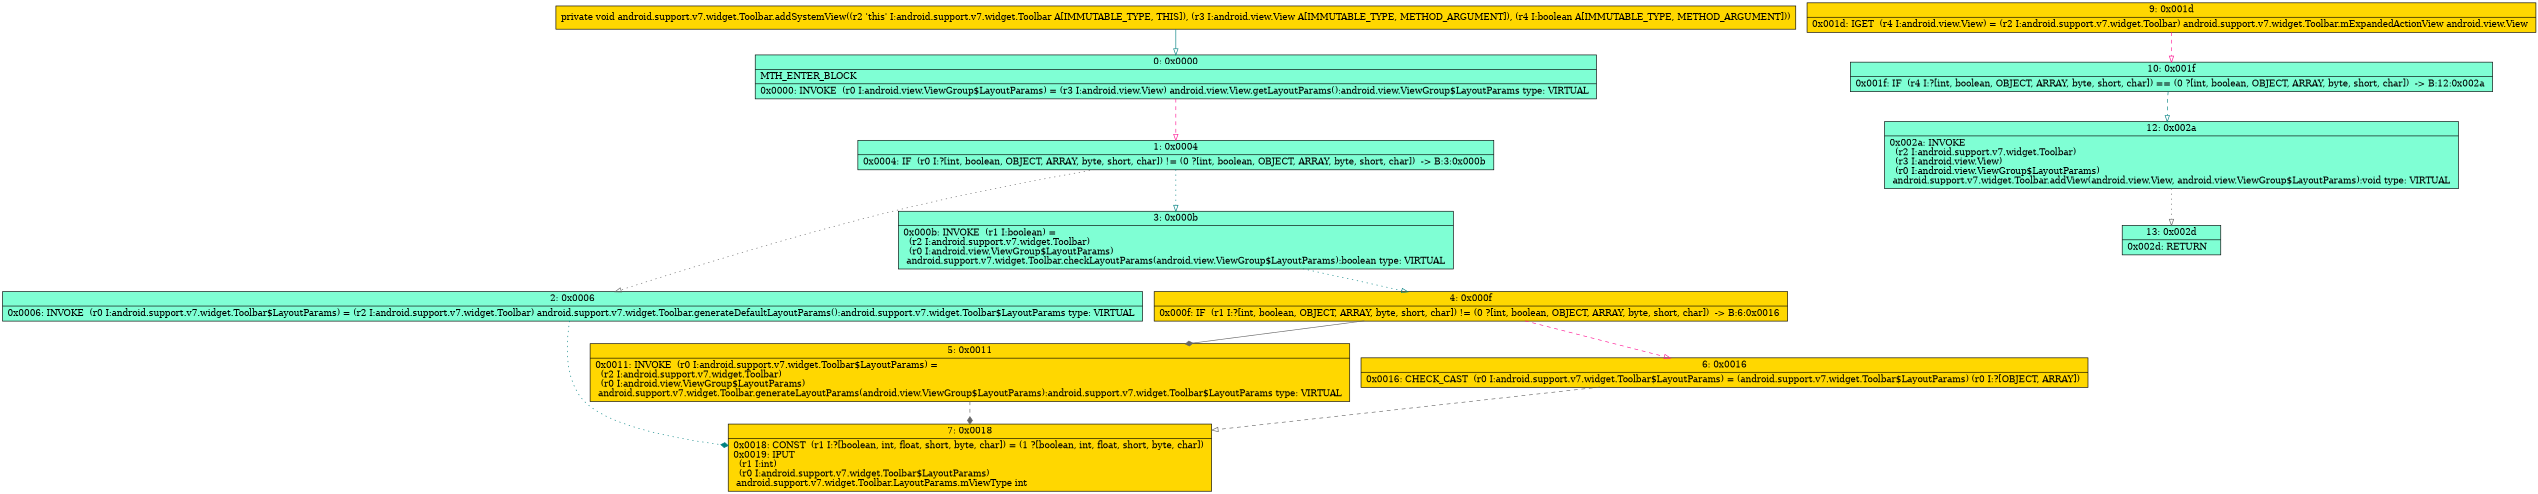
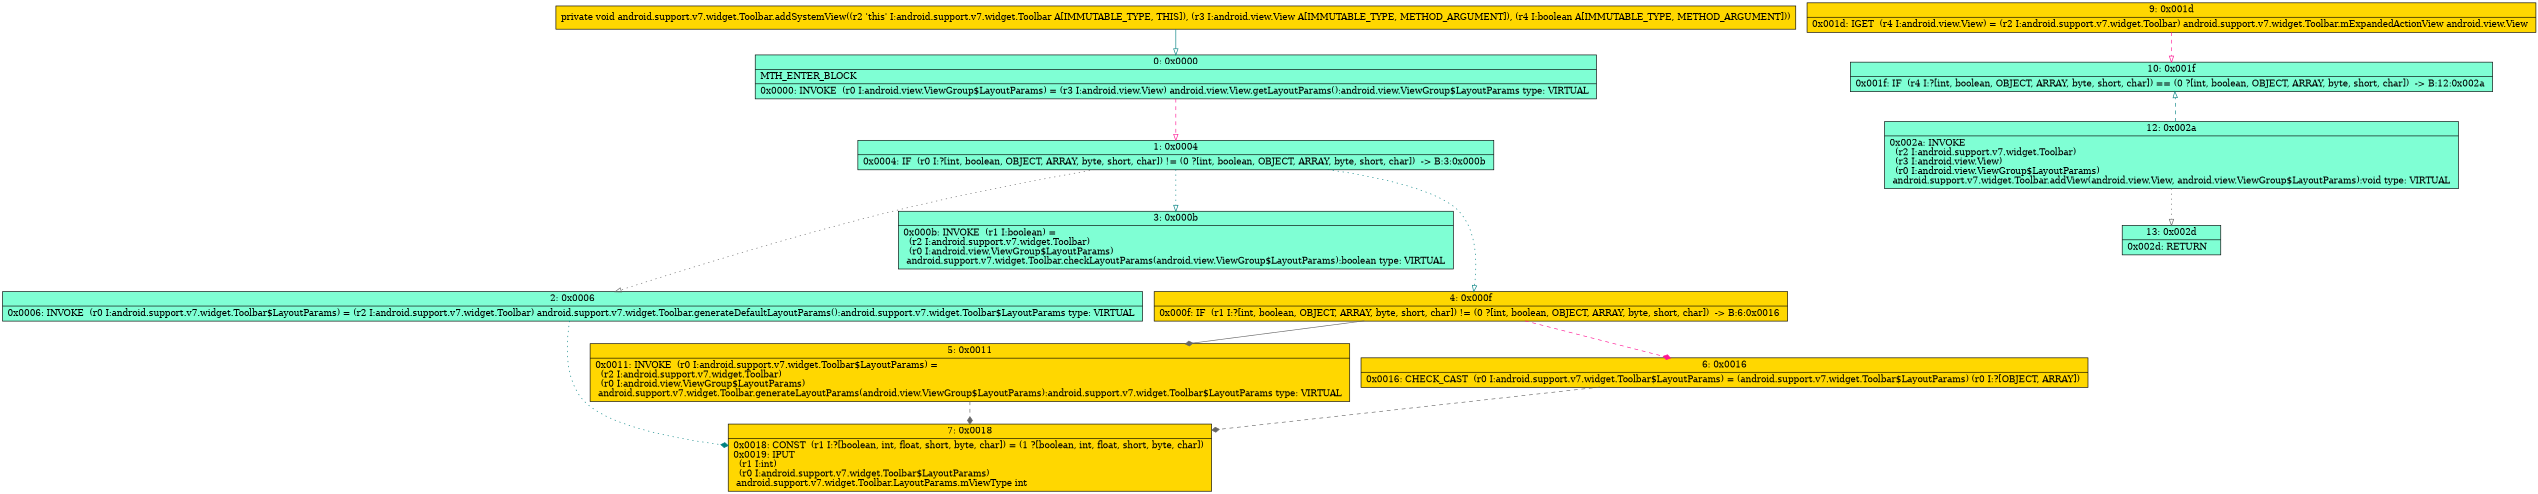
edge "10: 0x001f" -> "12: 0x002a": reversed
edge "3: 0x000b" -> "4: 0x000f": now "1: 0x0004" -> "4: 0x000f"
edge "4: 0x000f" -> "6: 0x0016": arrowhead onormal -> diamond
edge "6: 0x0016" -> "7: 0x0018": arrowhead onormal -> diamond
